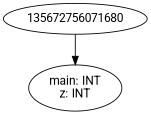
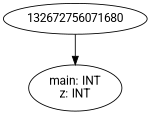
node "135672756071680": label "135672756071680" -> "132672756071680"
